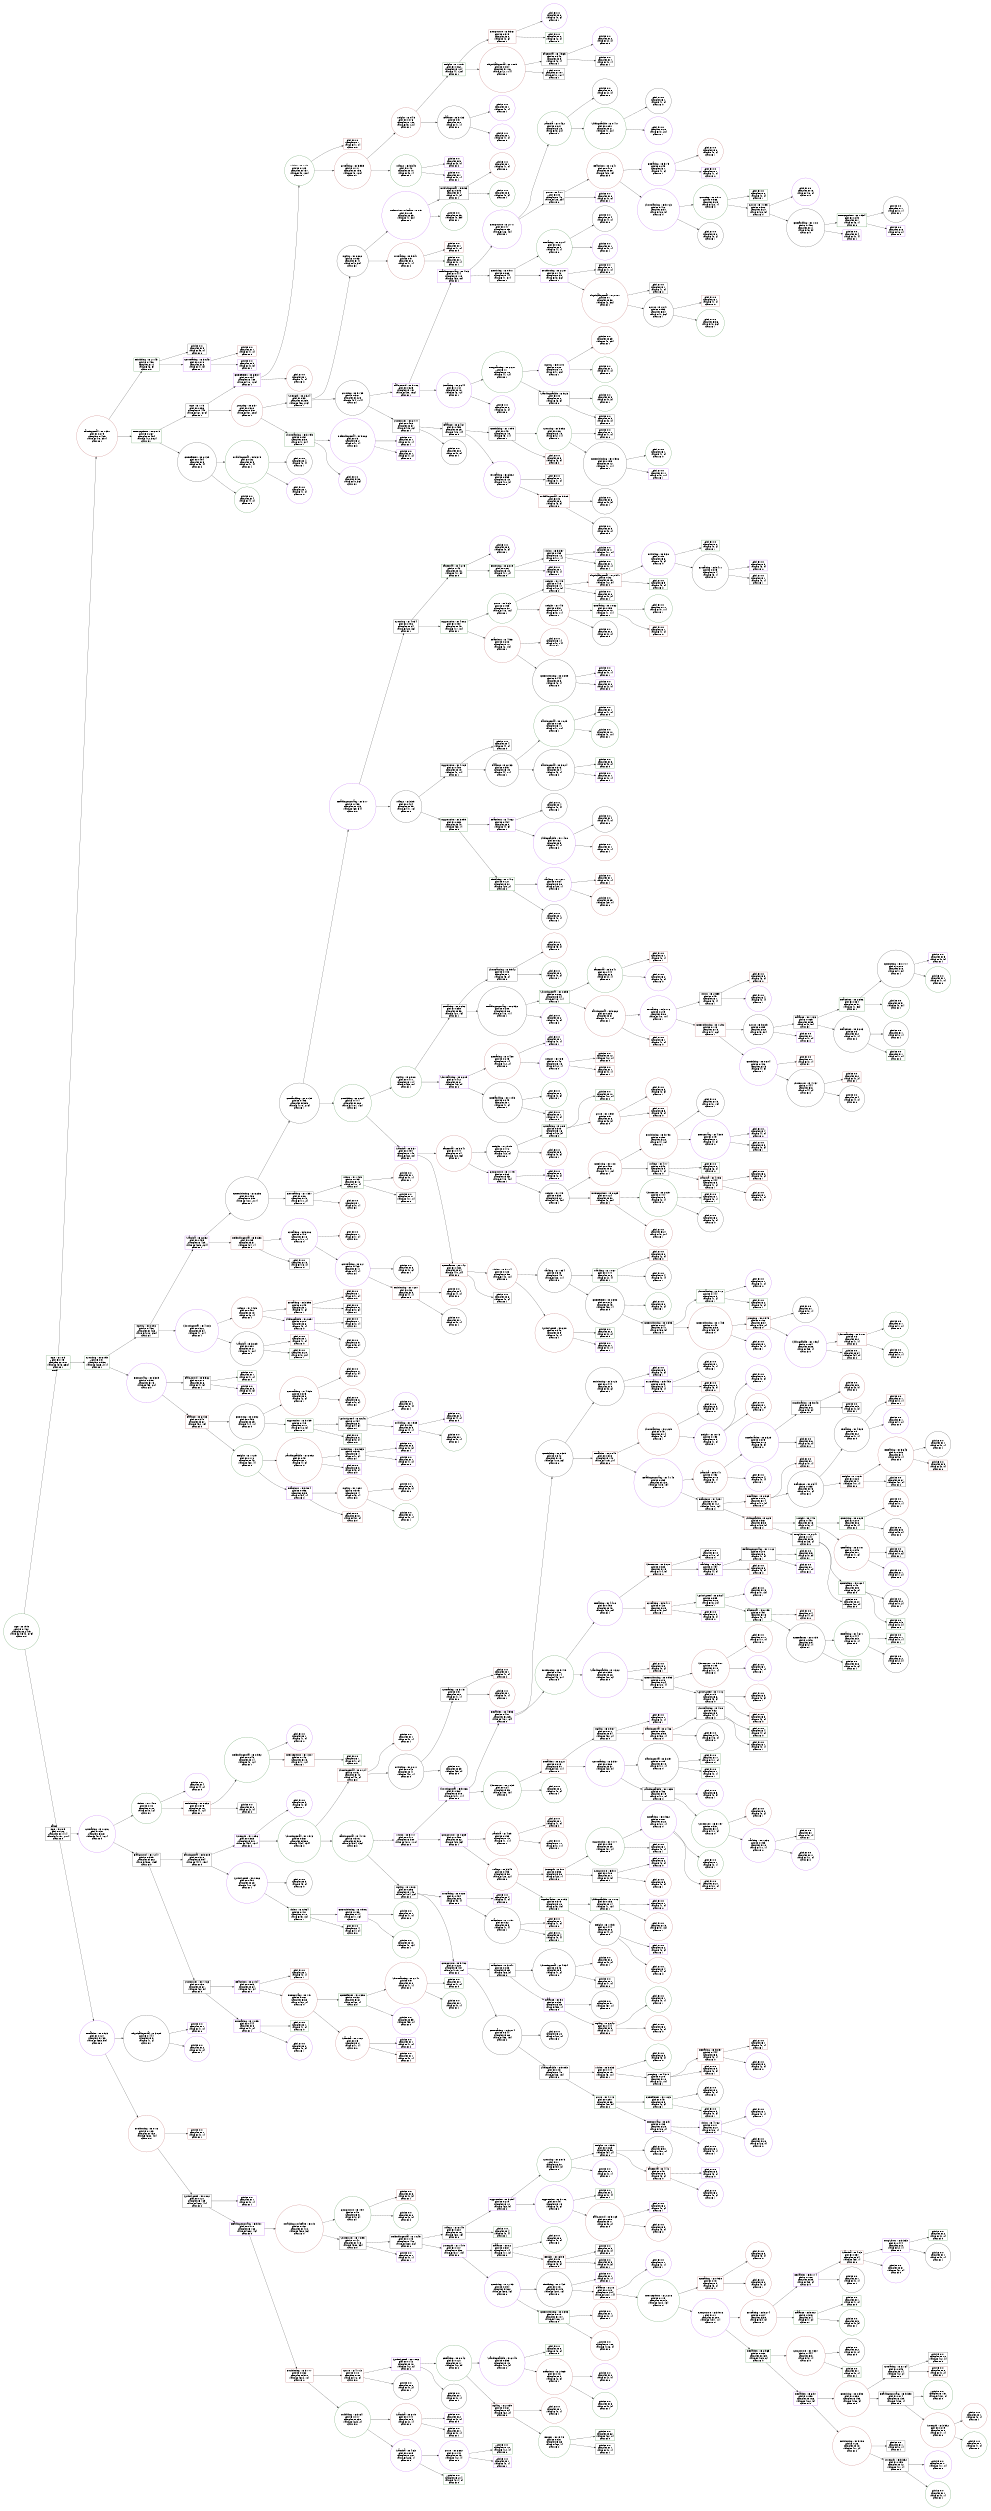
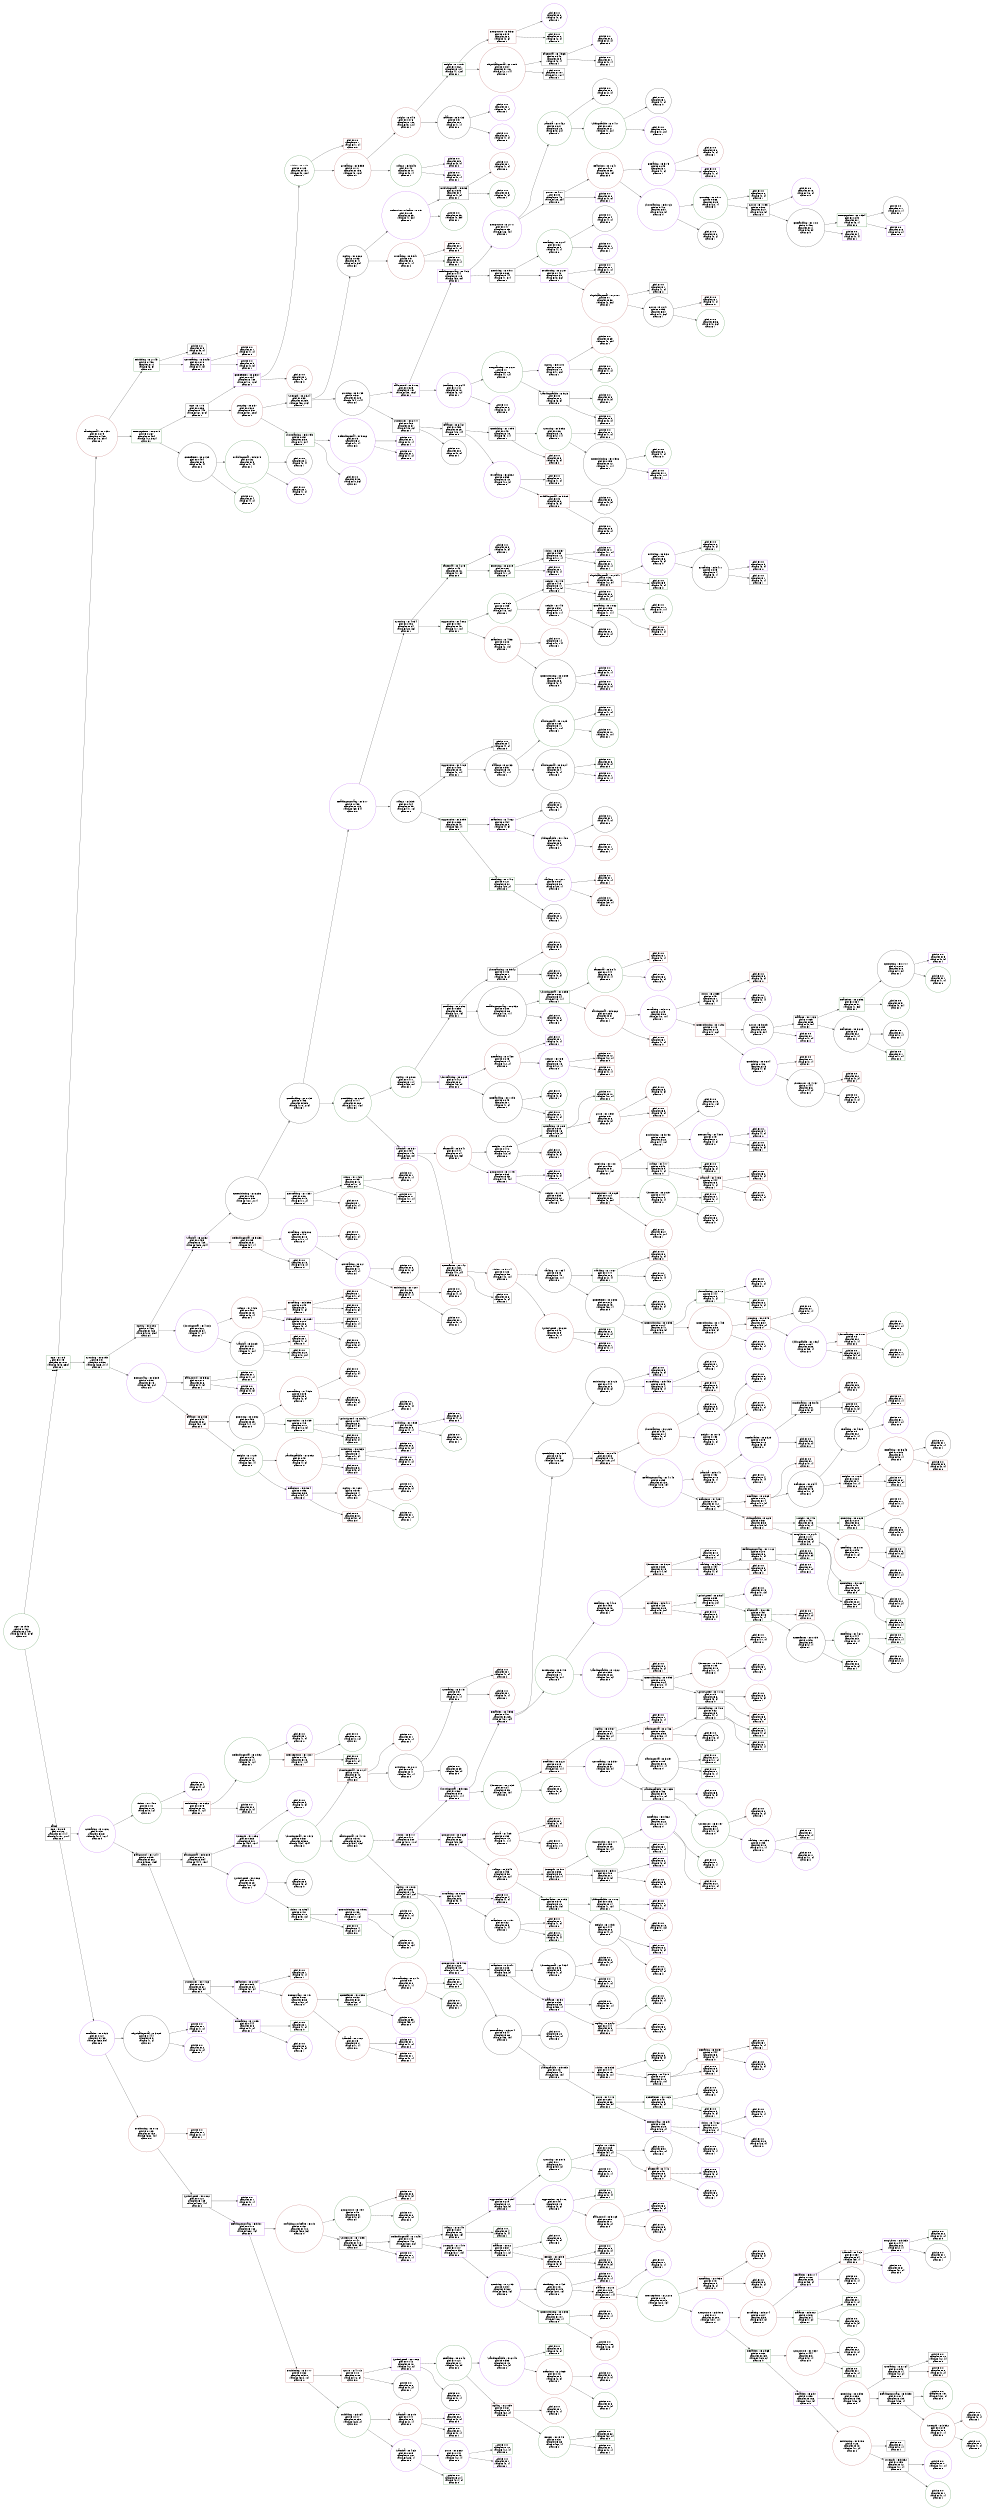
node "gini = 0.0 samples = 14 value = [0, 14] value = 1": label "gini = 0.0 samples = 14 value = [0, 14] value = 1" -> "gini = 0.0 samples = 14 value = [0, 14] class = 1"
node "gini = 0.0 samples = 12 value = [0, 12] class = 1": added
